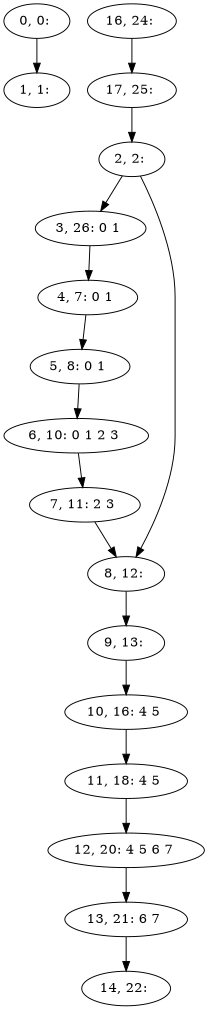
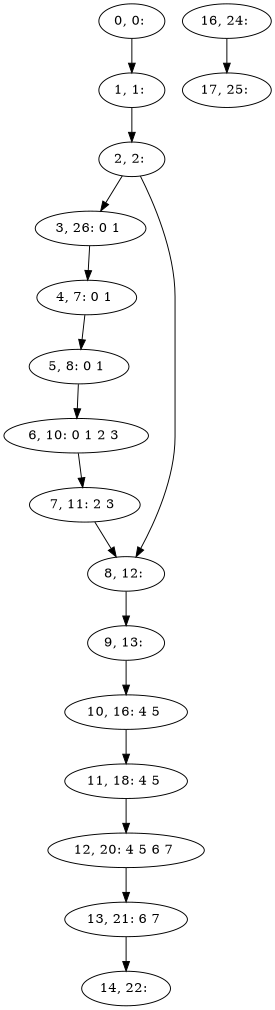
edge "17, 25:" -> "2, 2:": now "1, 1:" -> "2, 2:"
